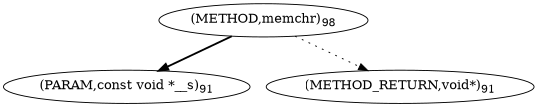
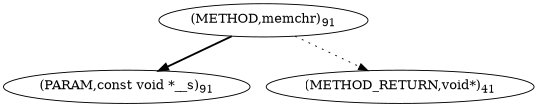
node "(METHOD,memchr)": text "98" -> "91"
node "(METHOD_RETURN,void*)": text "91" -> "41"
